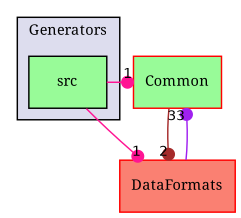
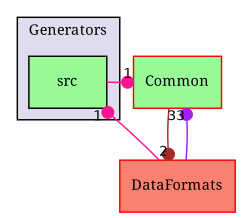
edge "src" -> "DataFormats": reversed
